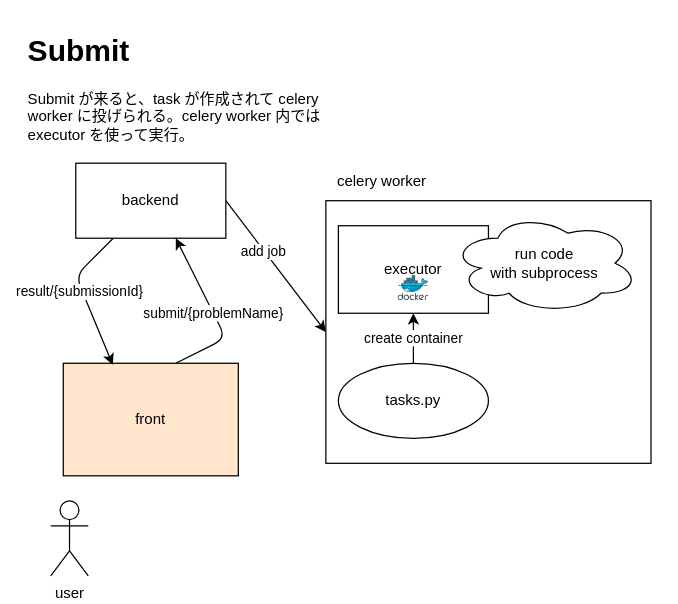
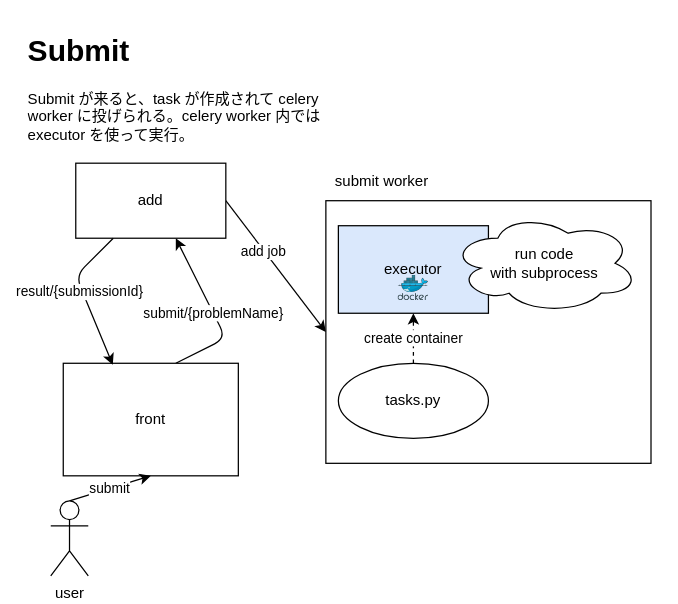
node "celery worker": label "celery worker" -> "submit worker"
node "backend": label "backend" -> "add"
node "executor": fillcolor #ffffff -> #dae8fc
edge "tasks.py" -> "executor": style solid -> dashed
node "front": fillcolor #ffe6cc -> #ffffff
edge "user" -> "front": added, label "submit"
